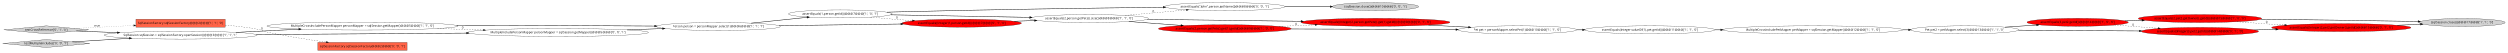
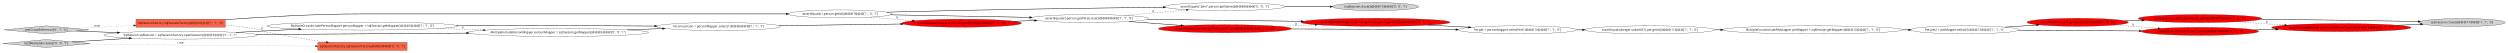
edge "Person person = personMapper.select(1)@@@6@@@['1', '1', '1']" -> "assertEquals(1,person.getId())@@@7@@@['1', '0', '1']": now "SqlSessionFactory sqlSessionFactory@@@2@@@['1', '1', '0']" -> "assertEquals(1,person.getId())@@@7@@@['1', '0', '1']"
edge "testMultipleIncludes['0', '0', '1']" -> "SqlSessionFactory sqlSessionFactory@@@2@@@['0', '0', '1']": added, label "true"
